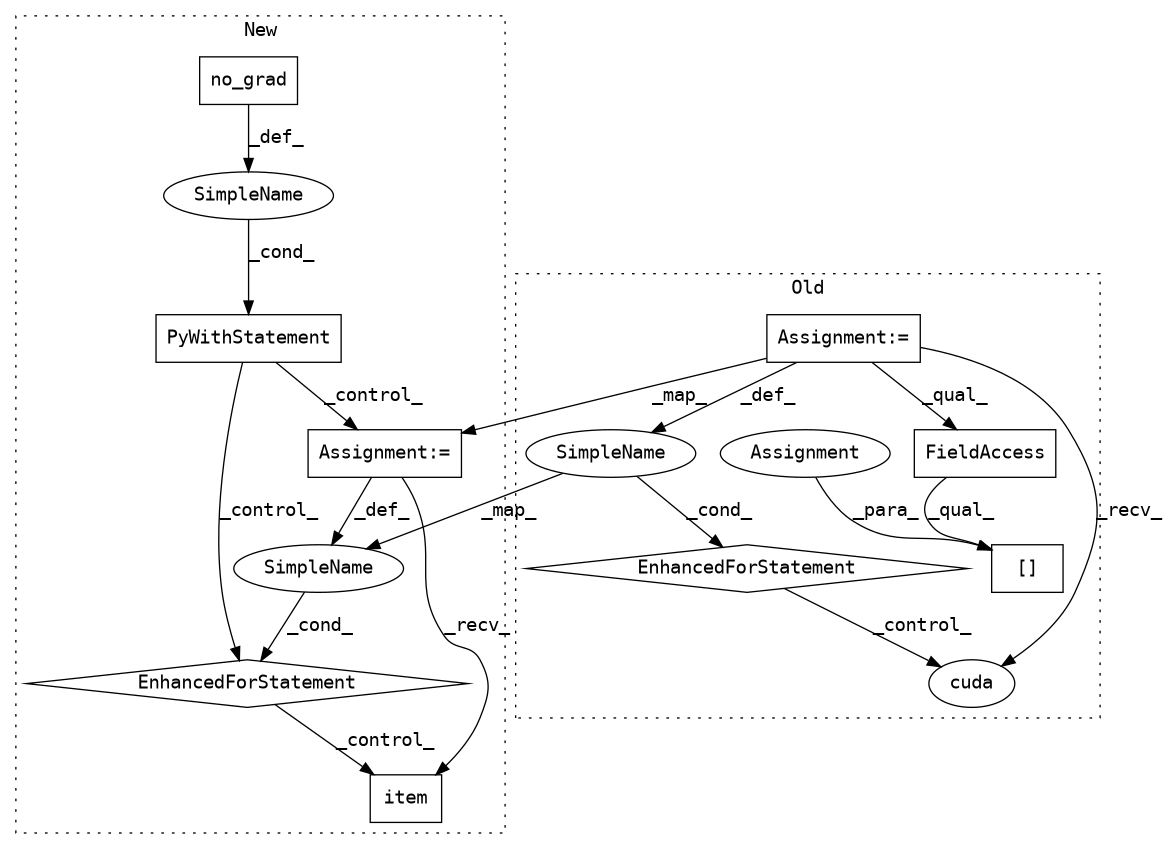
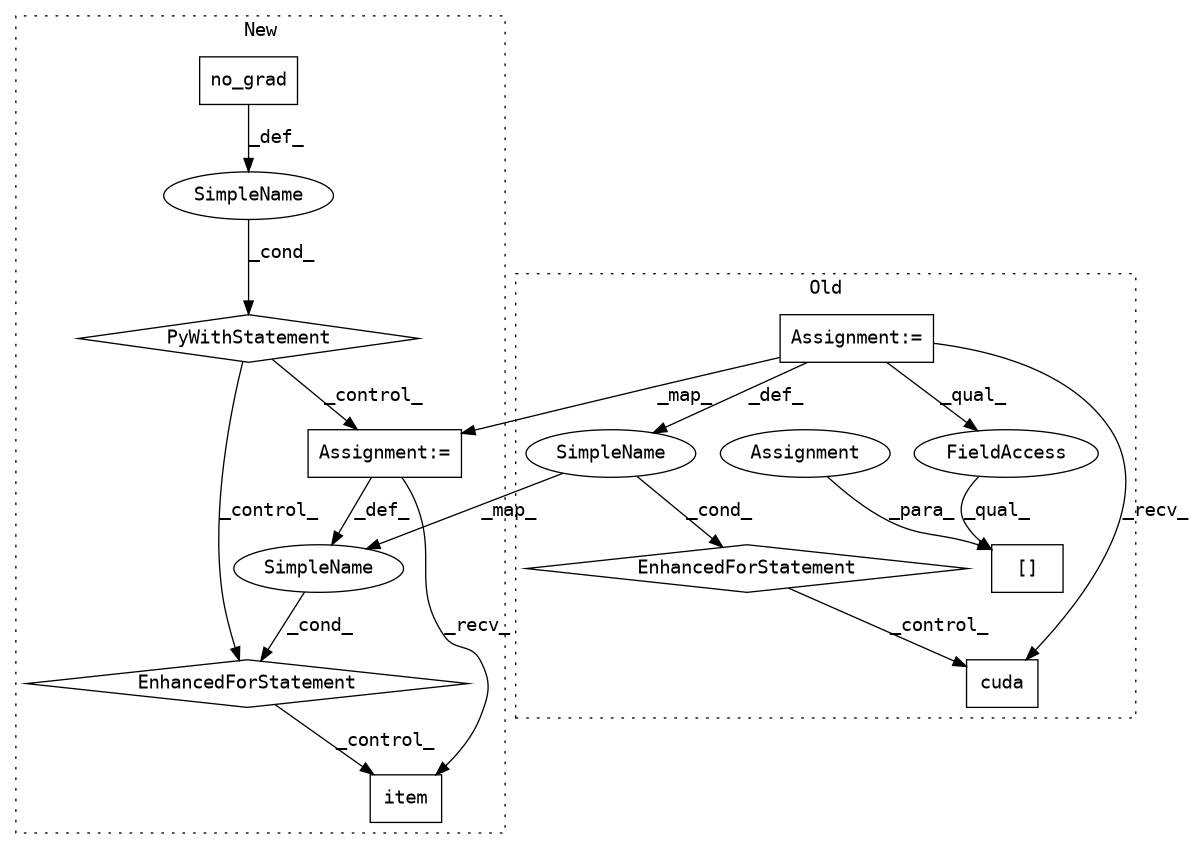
node "PyWithStatement": shape box -> diamond
node "FieldAccess": shape box -> ellipse
node "cuda": shape ellipse -> box
